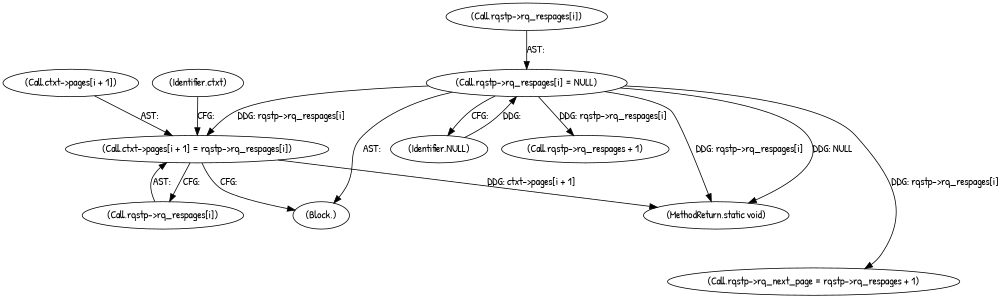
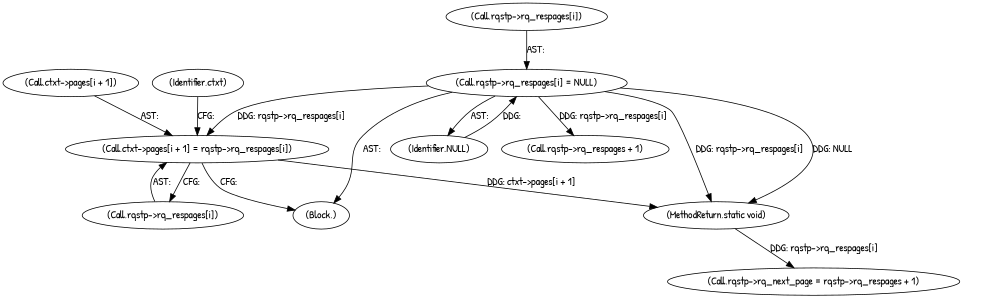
edge "(Call,rqstp->rq_respages[i] = NULL)" -> "(Call,rqstp->rq_next_page = rqstp->rq_respages + 1)": now "(MethodReturn,static void)" -> "(Call,rqstp->rq_next_page = rqstp->rq_respages + 1)"
edge "(Call,rqstp->rq_respages[i] = NULL)" -> "(Identifier,NULL)": label "CFG: " -> "AST: "
